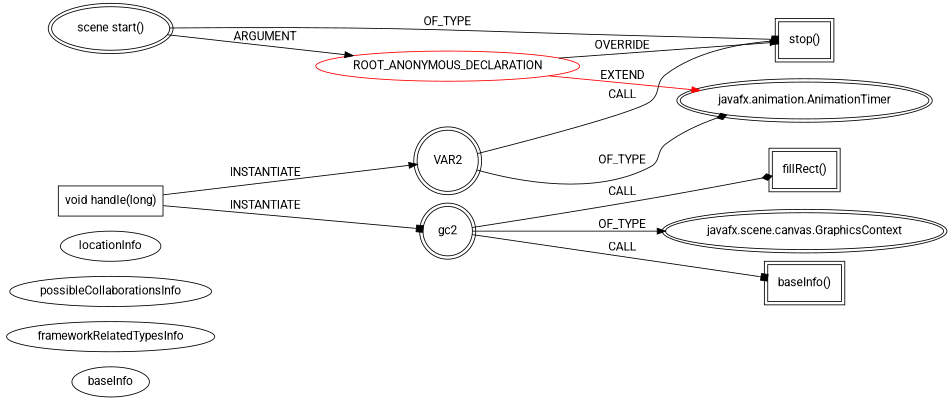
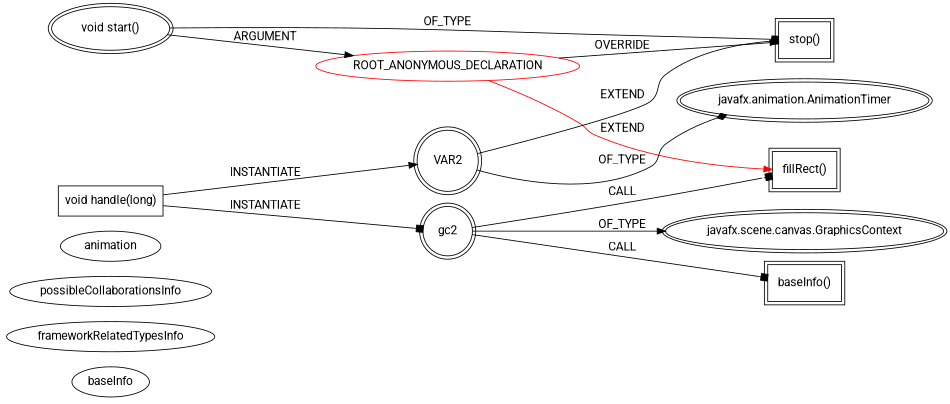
node "scene start()": label "scene start()" -> "void start()"
edge "ROOT_ANONYMOUS_DECLARATION" -> "javafx.animation.AnimationTimer": now "ROOT_ANONYMOUS_DECLARATION" -> "fillRect()"
edge "VAR2" -> "stop()": label "CALL" -> "EXTEND"
edge "gc2" -> "fillRect()": arrowhead diamond -> box
node "locationInfo": label "locationInfo" -> "animation"
